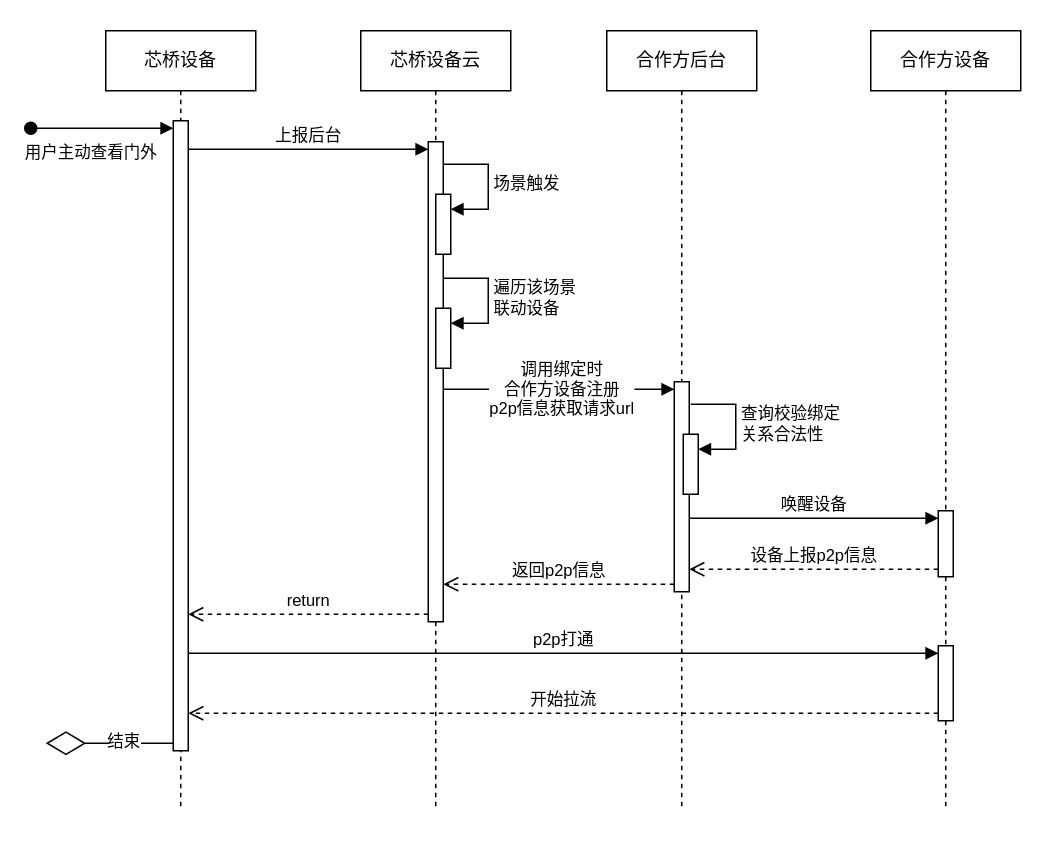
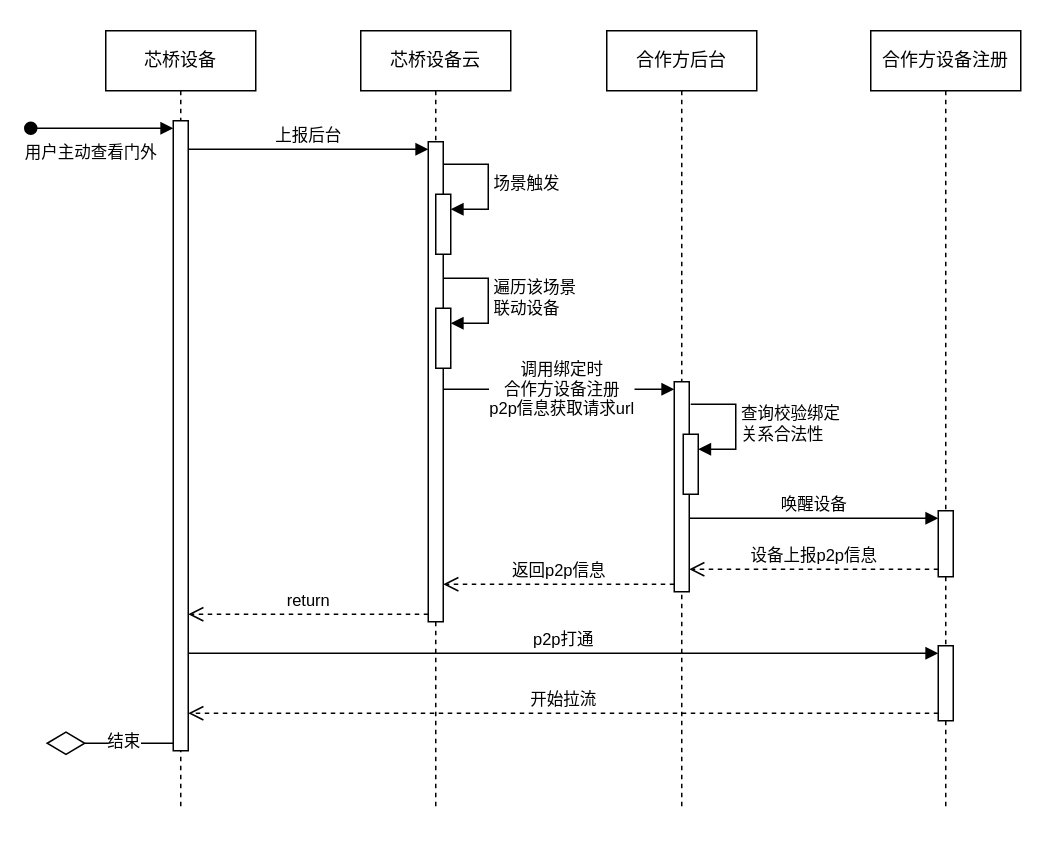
node "合作方设备": label "合作方设备" -> "合作方设备注册"
